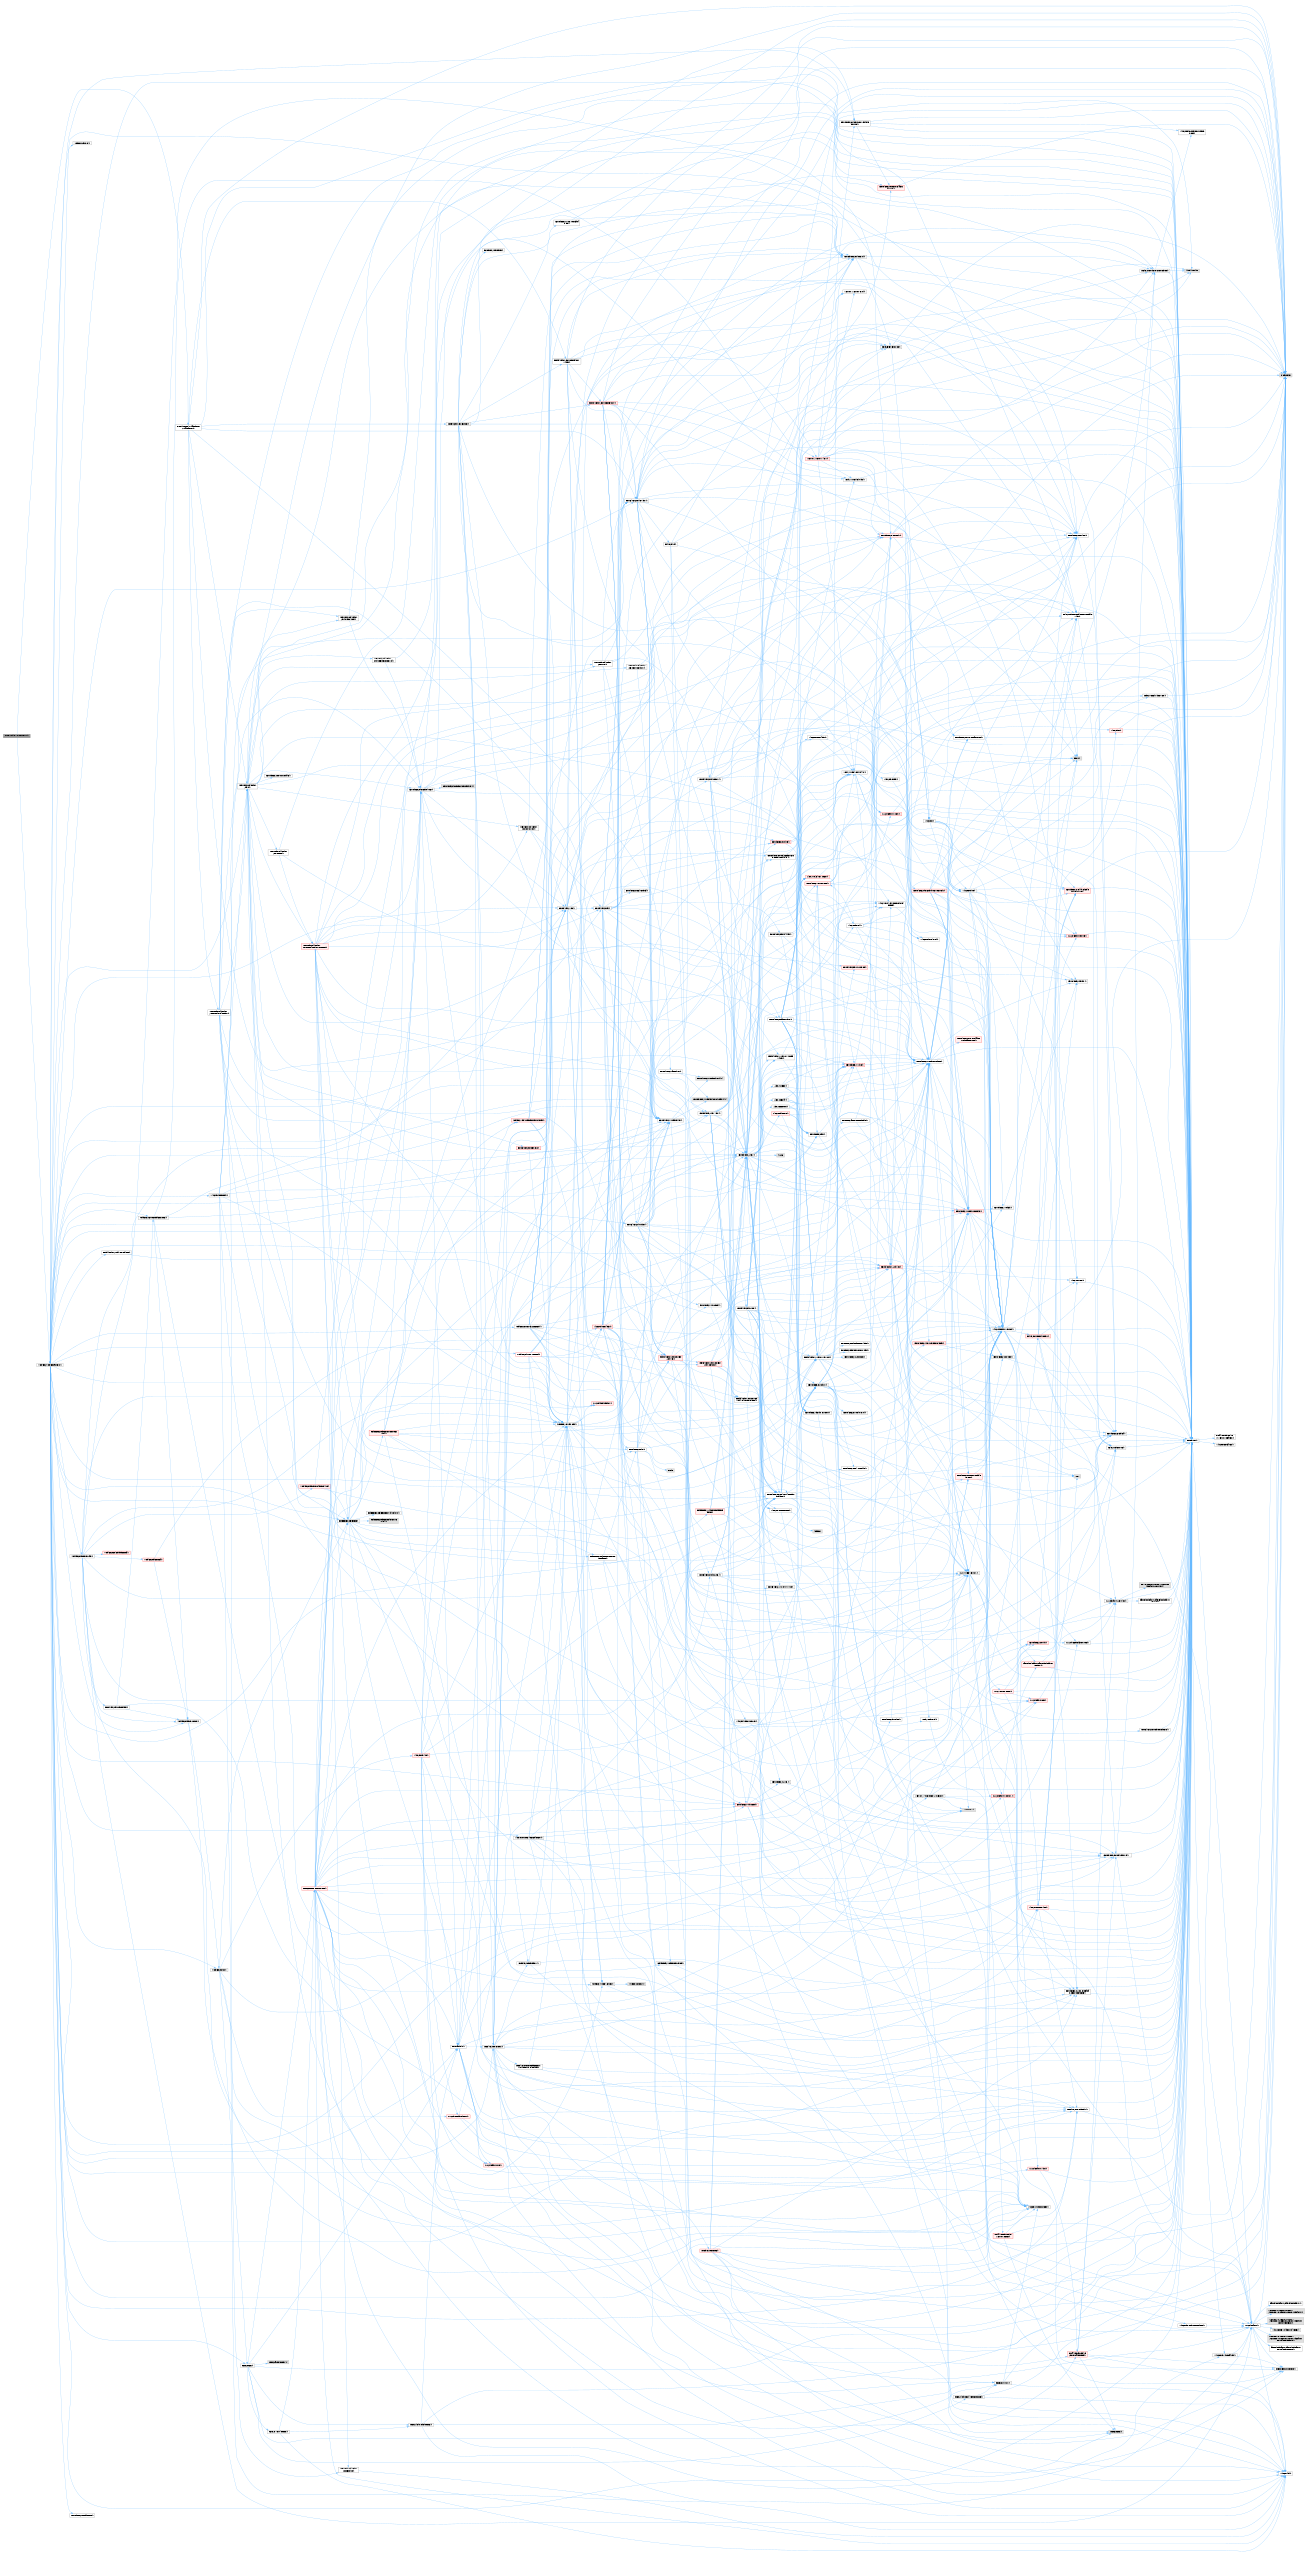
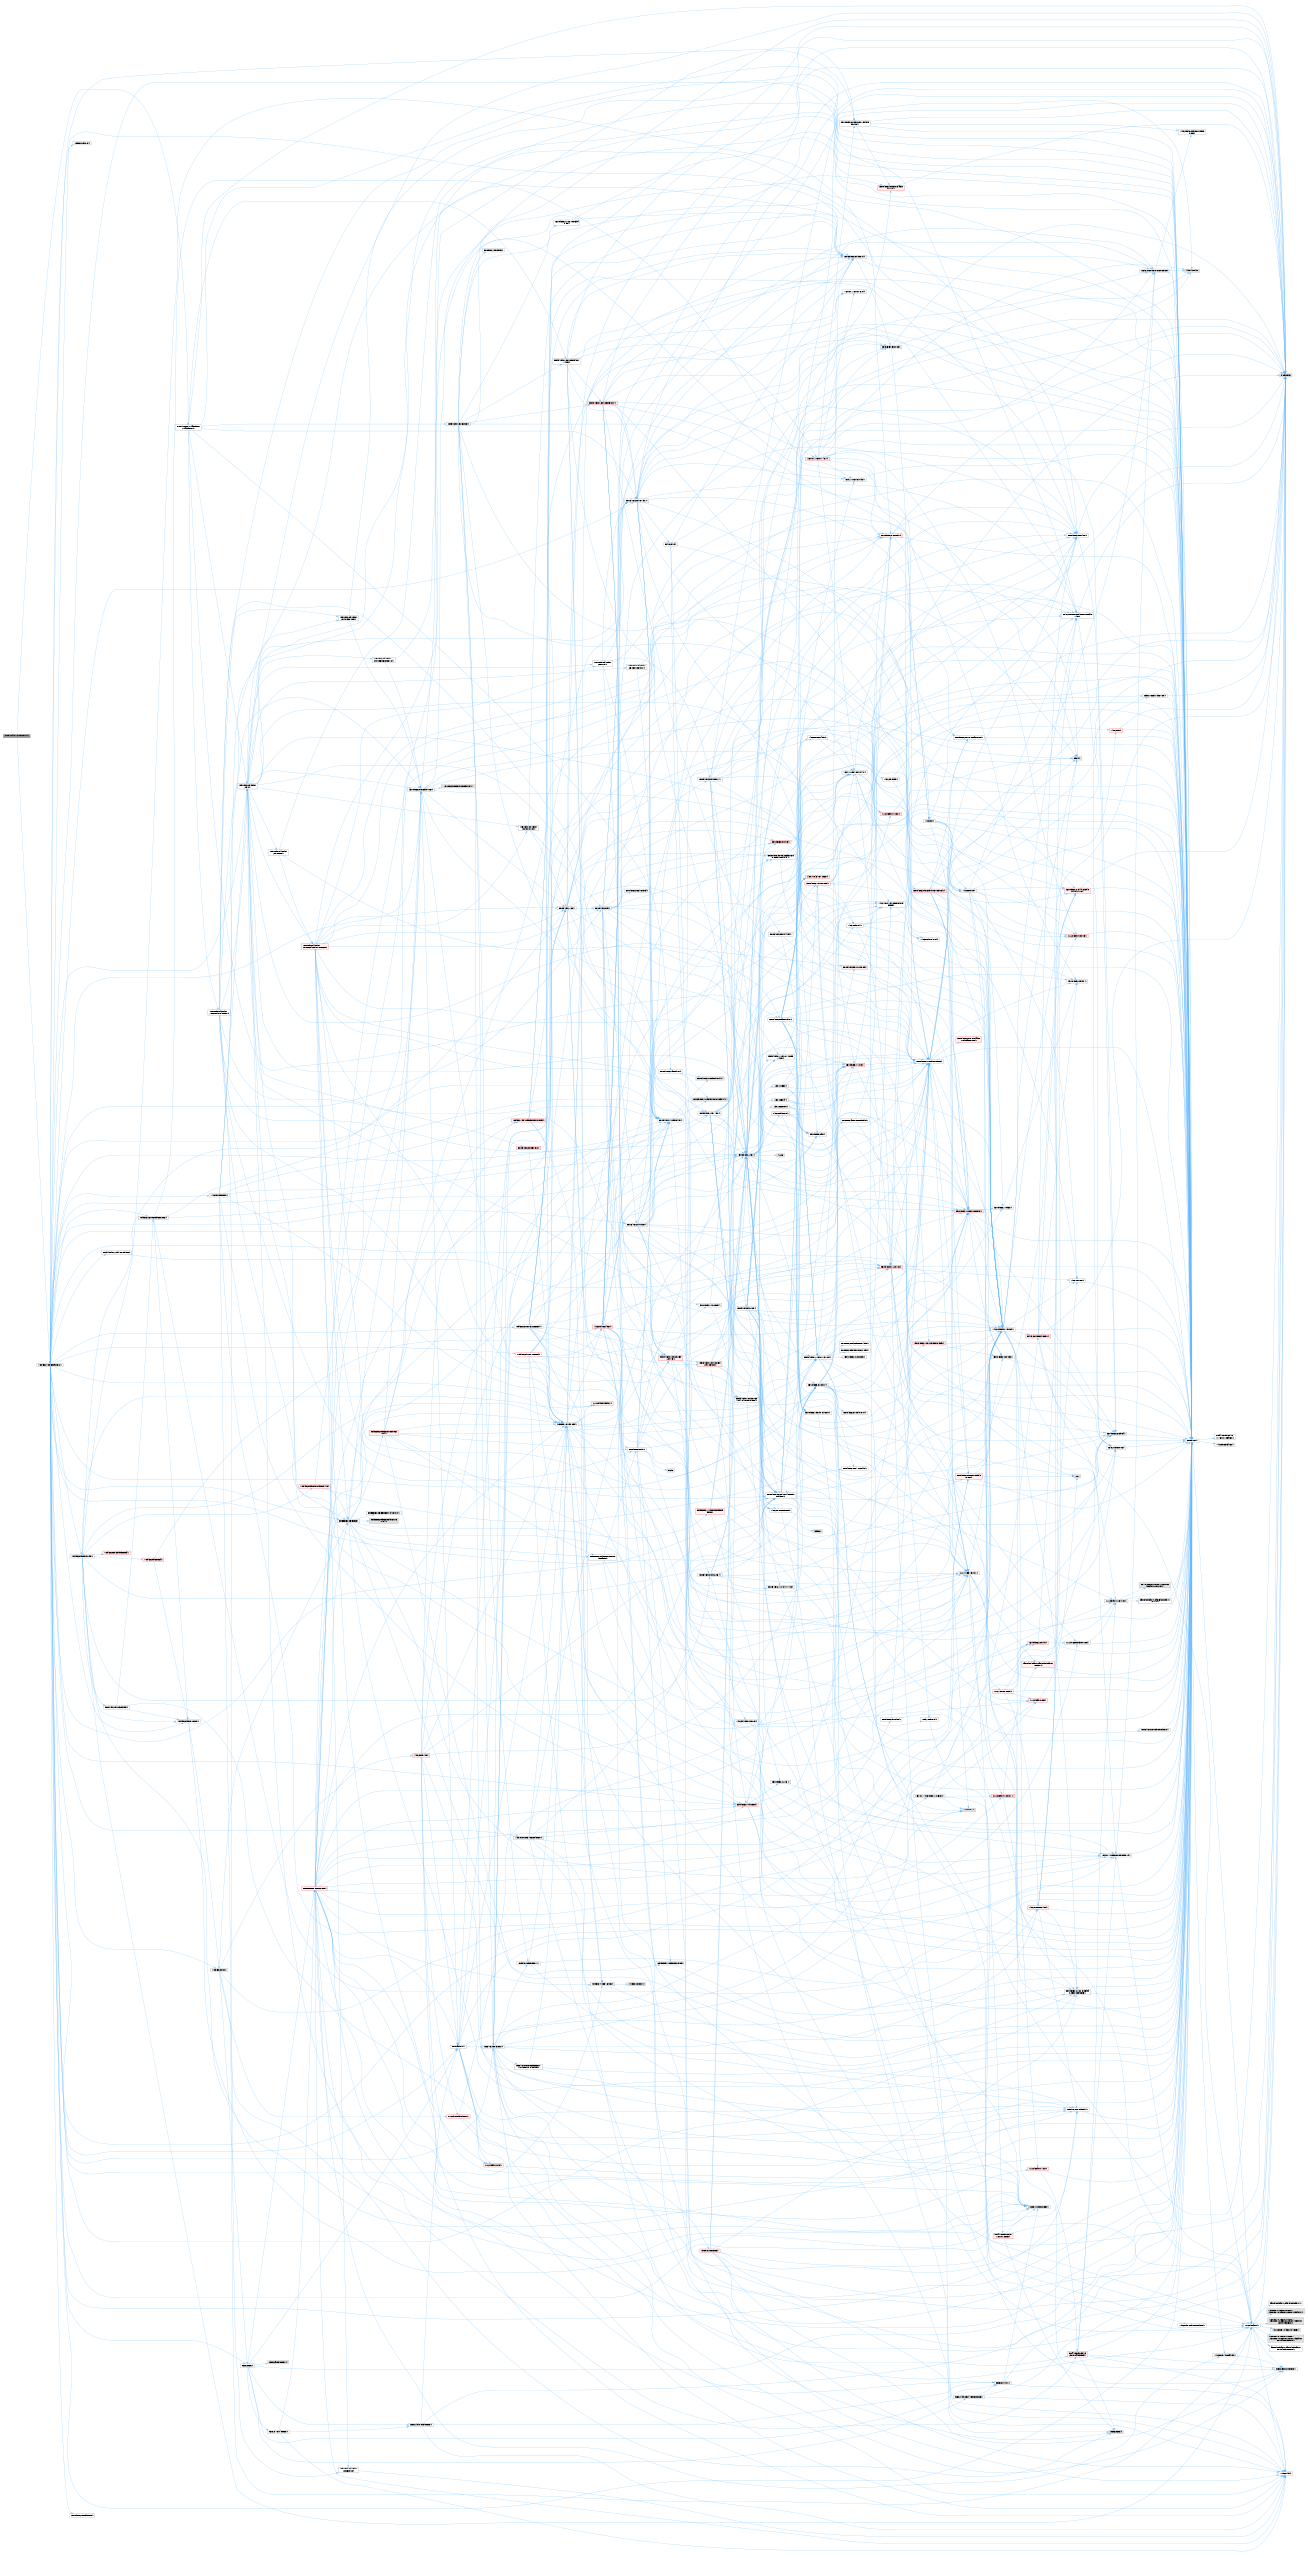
node "Templates/IsConstructible.h": removed
node "Templates/SharedPointerTesting.inl": label "Templates/SharedPointerTesting.inl" -> "VarArgs/SharedPointerTesting.inl"
edge "Misc/Optional.h" -> "Templates/MemoryOps.h": reversed
node "Containers/ContainersFwd.h": label "Containers/ContainersFwd.h" -> "MemoryImage/ContainersFwd.h"
